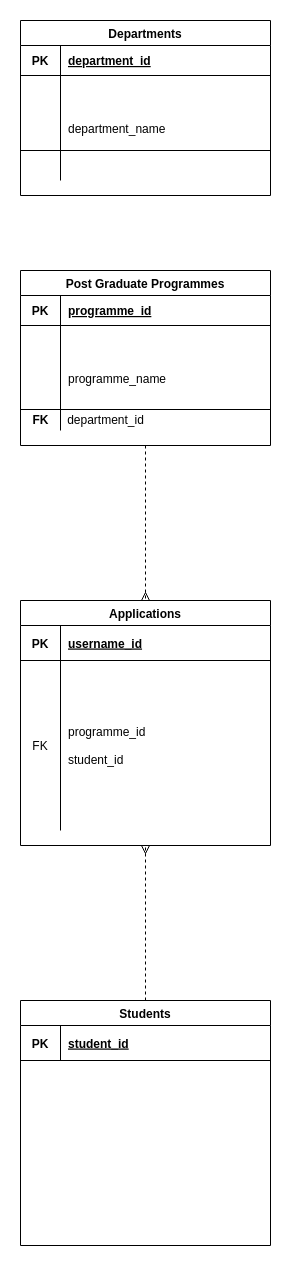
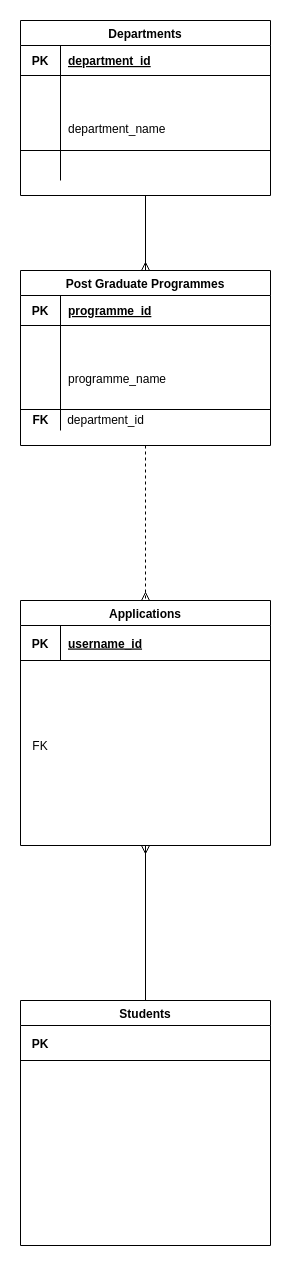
edge "Departments" -> "Post Graduate Programmes": added
node "programme_id student_id": removed
edge "Students" -> "Applications": style dashed -> solid
node "student_id": removed
